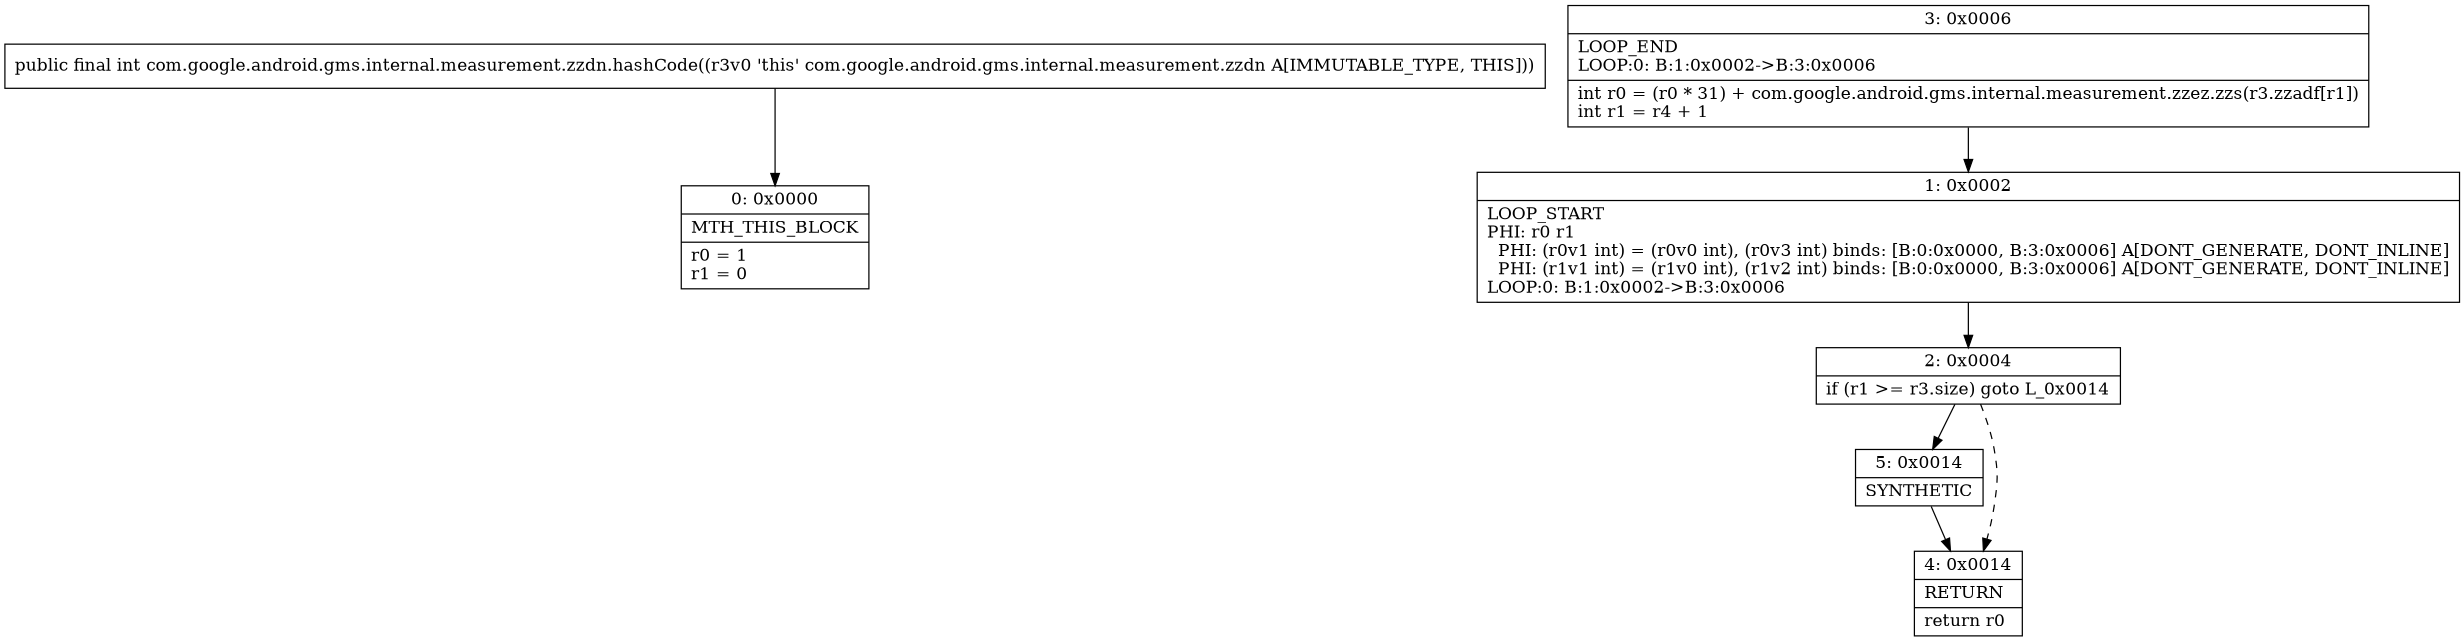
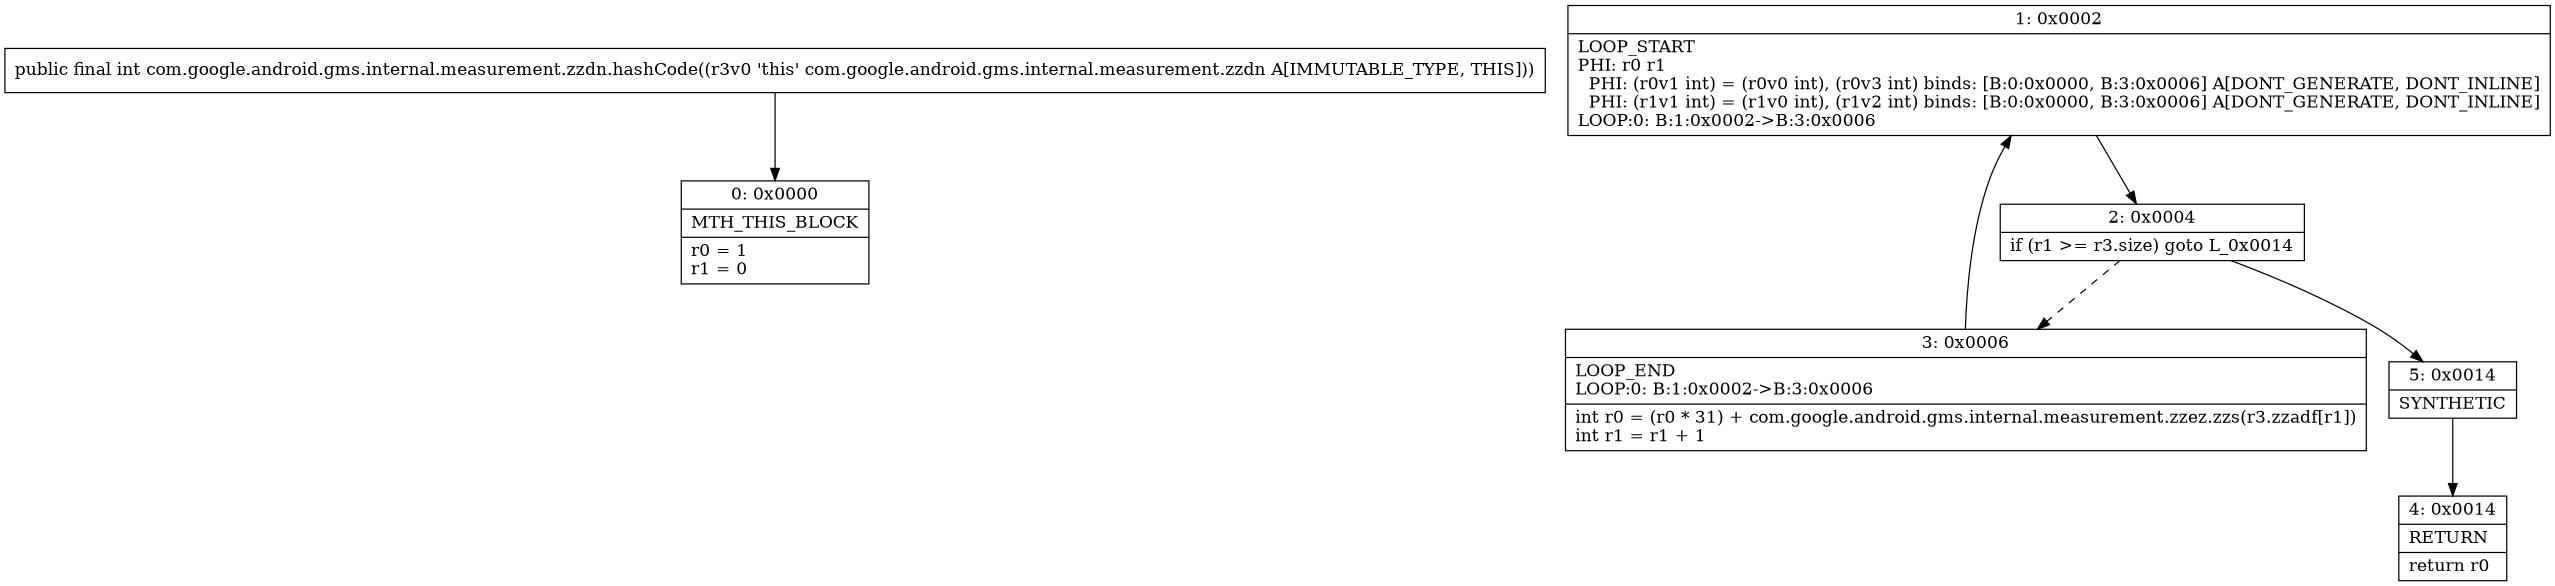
node "3: 0x0006": text "int r1 = r4 + 1" -> "int r1 = r1 + 1"
edge "2: 0x0004" -> "4: 0x0014": now "2: 0x0004" -> "3: 0x0006"
